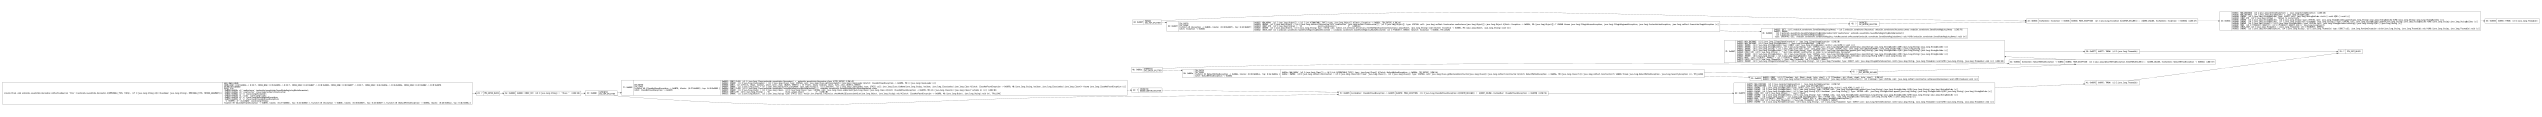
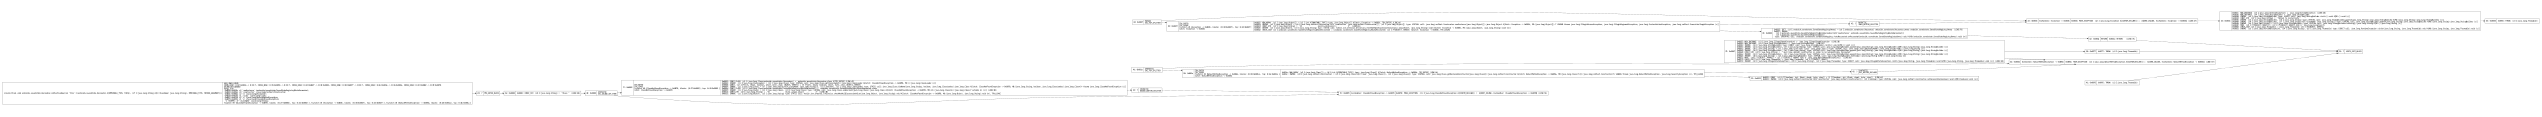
node "45: ?": text "EXC_BOTTOM_SPLITTER" -> "LINES_BOTTOM_SPLITTER"
node "32: 0x003a": added
node "25: ?": text "MTH_EXIT_BLOCK" -> "HINTS_EXIT_BLOCK"
edge "36: 0x0056" -> "37: 0x0057": reversed
node "46: 0x001a": text "EXC_CHECK_SPLITTER" -> "EXC_TOP_SPLITTER"
node "40: 0x0079": removed
node "42: 0x0002": text "EXC_TOP_SPLITTER" -> "EXC_INLINE_SPLITTER"
